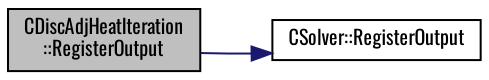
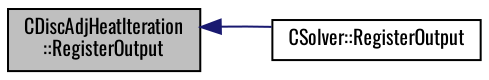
edge "CDiscAdjHeatIteration ::RegisterOutput" -> "CSolver::RegisterOutput": reversed
